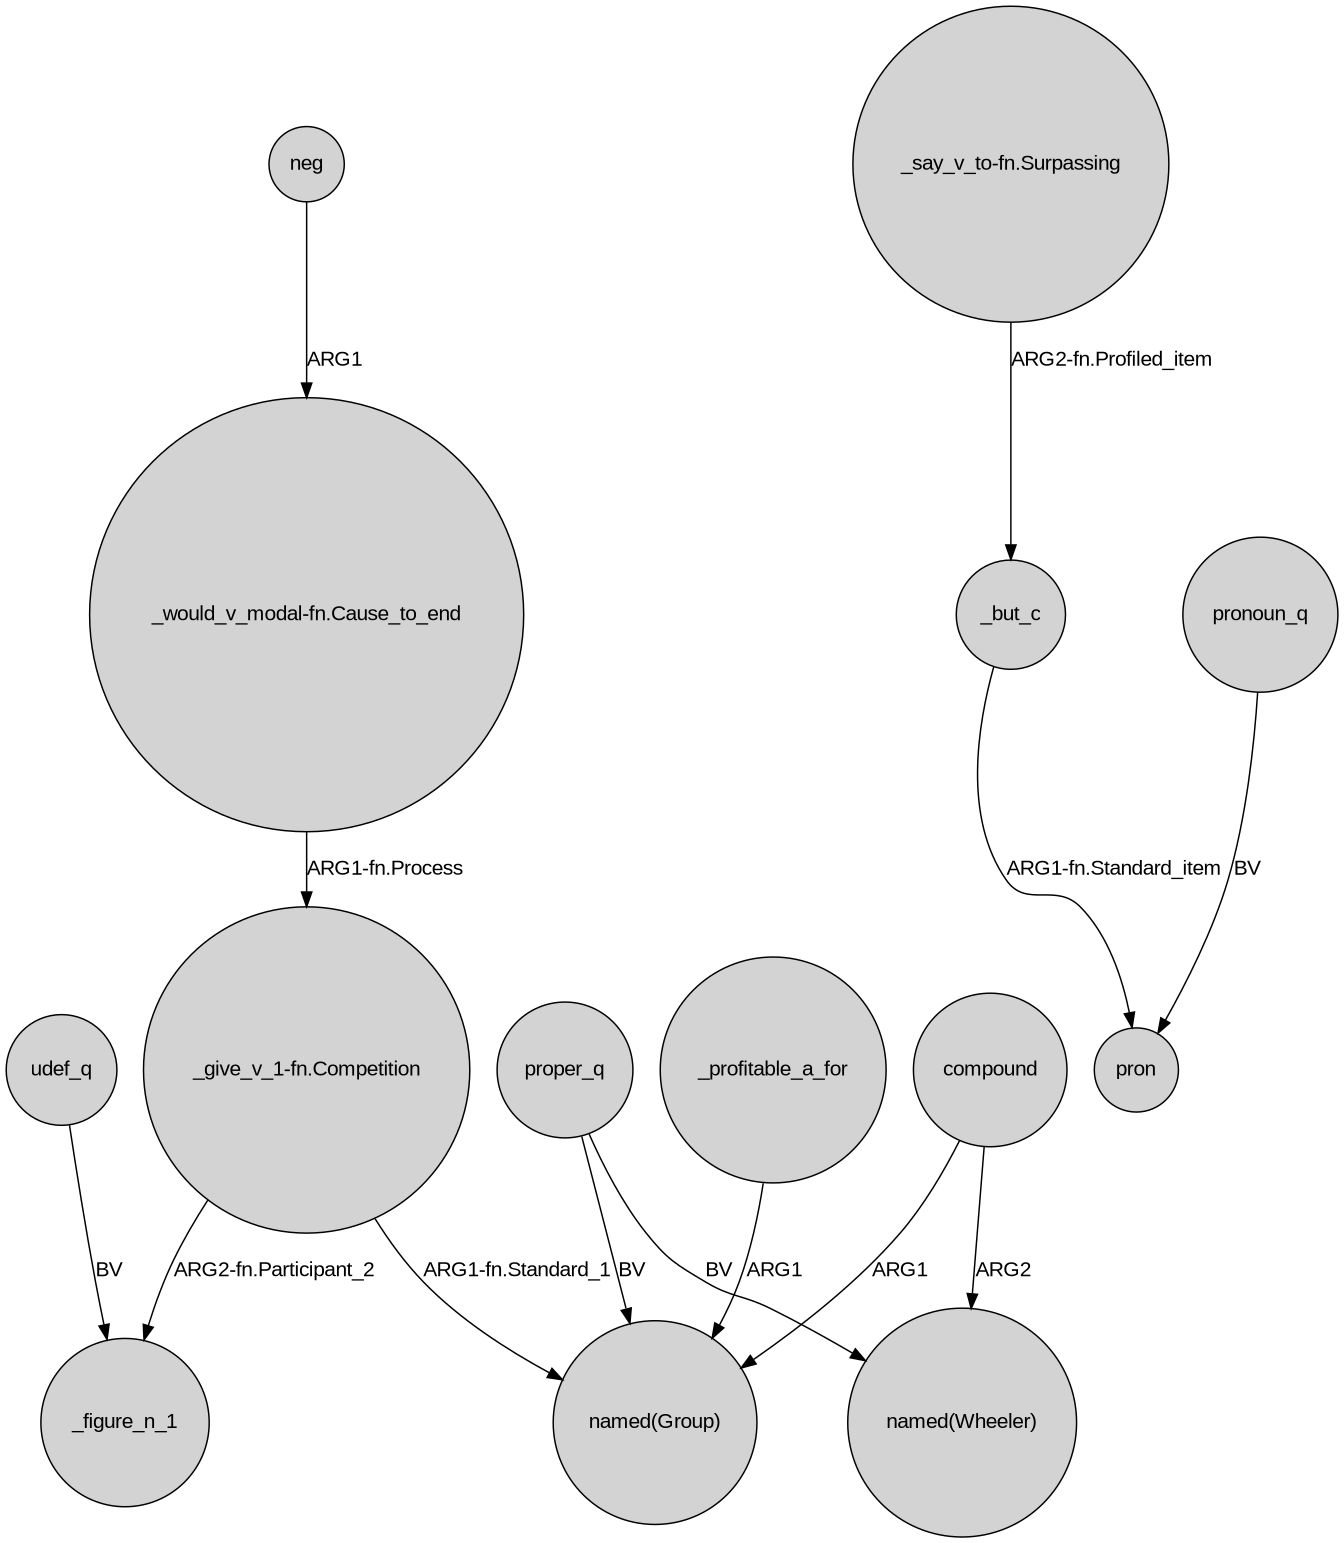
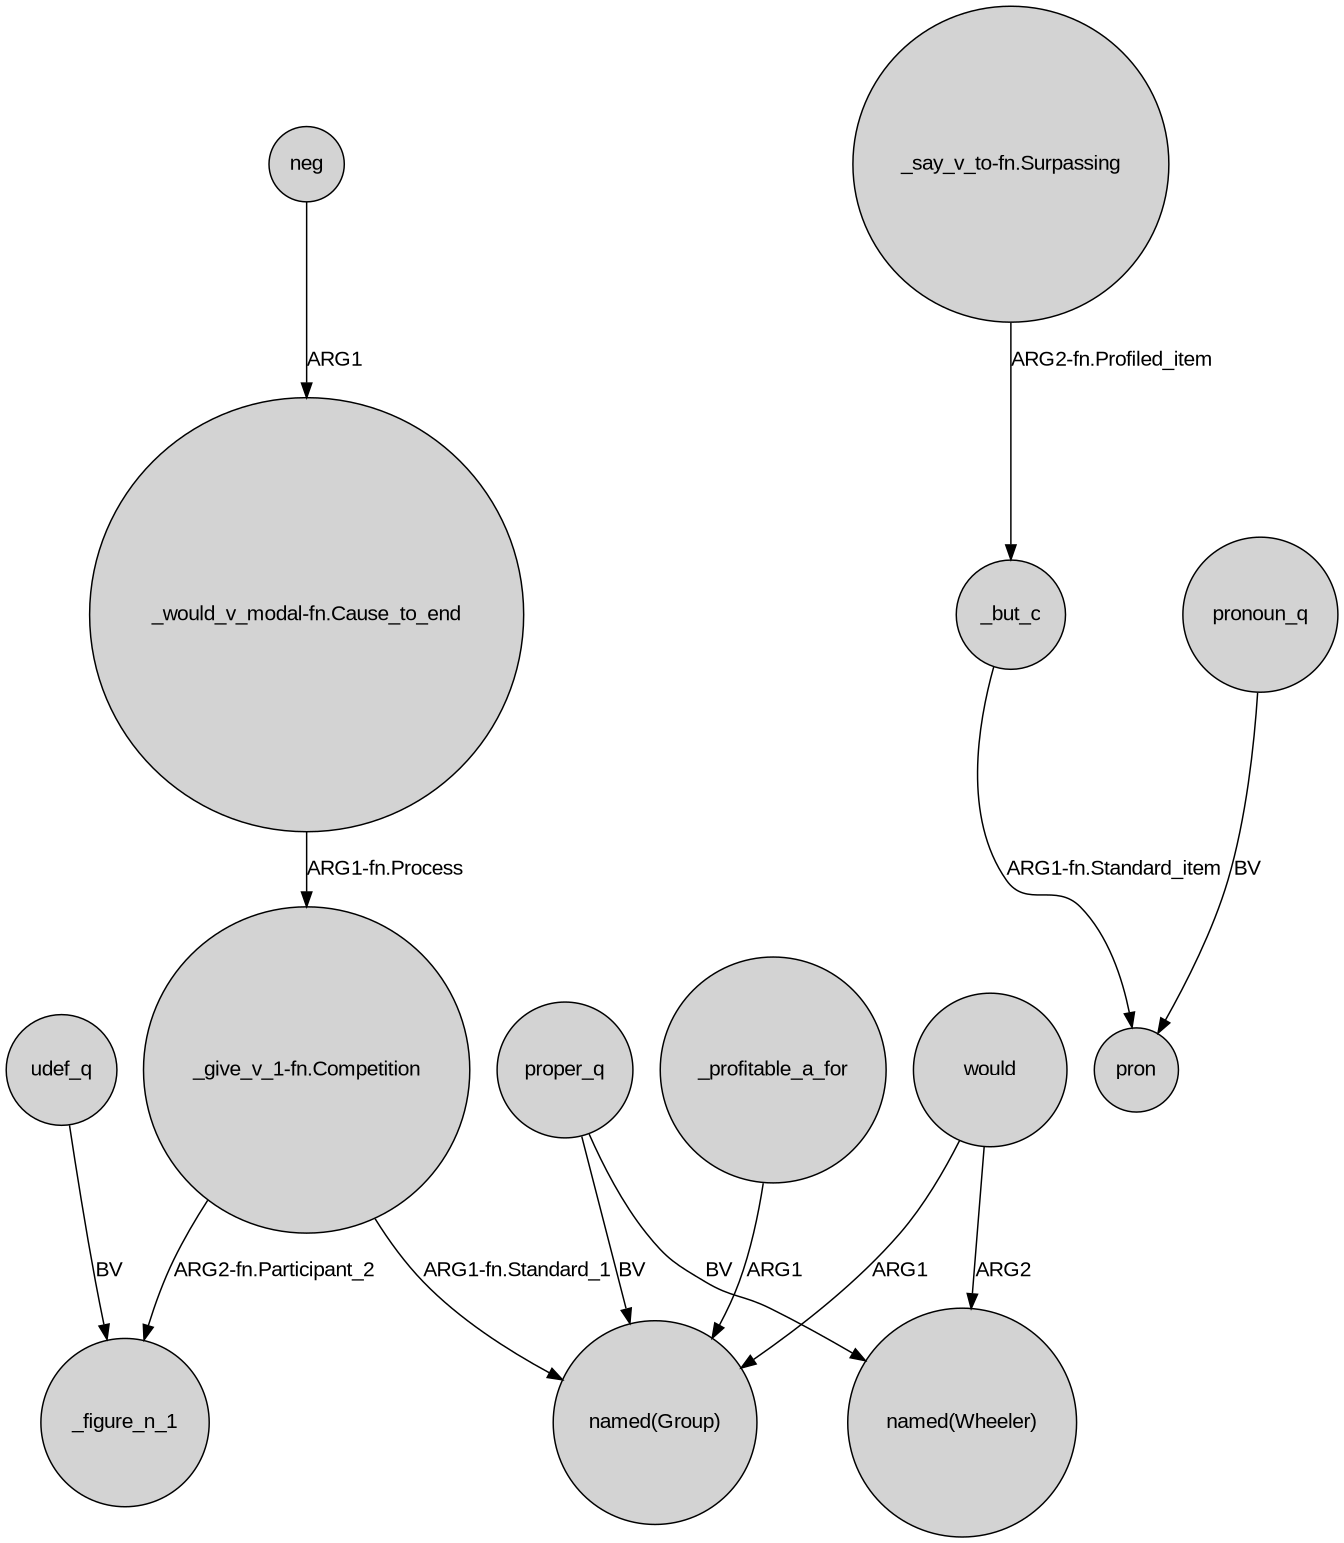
node "compound": label "compound" -> "would"
